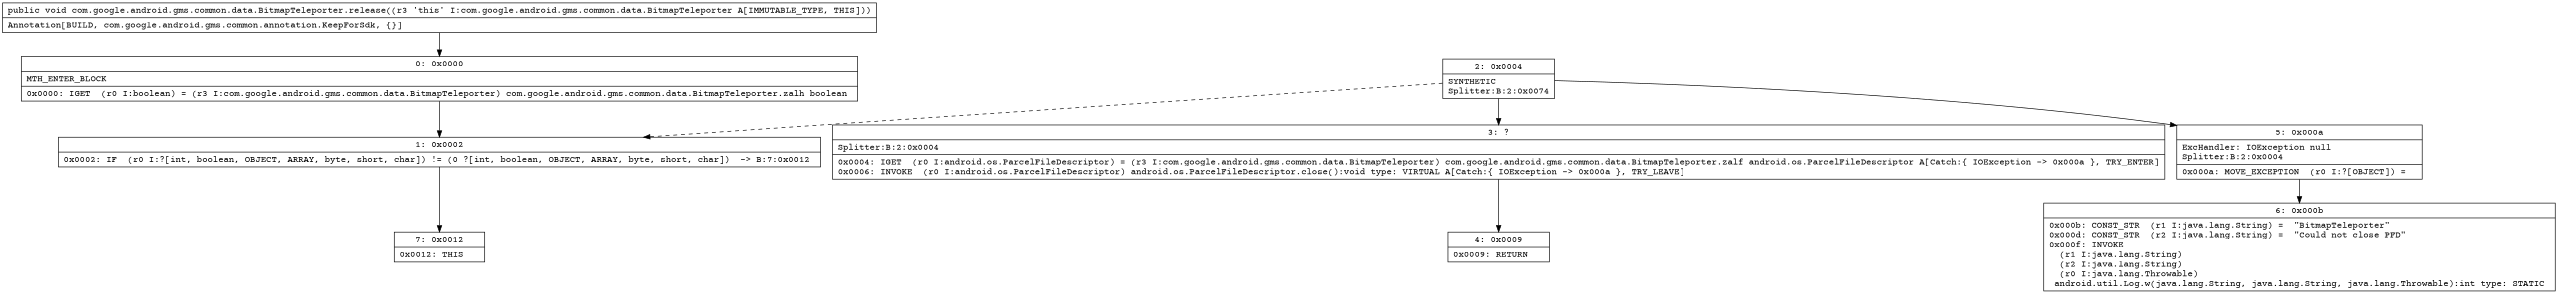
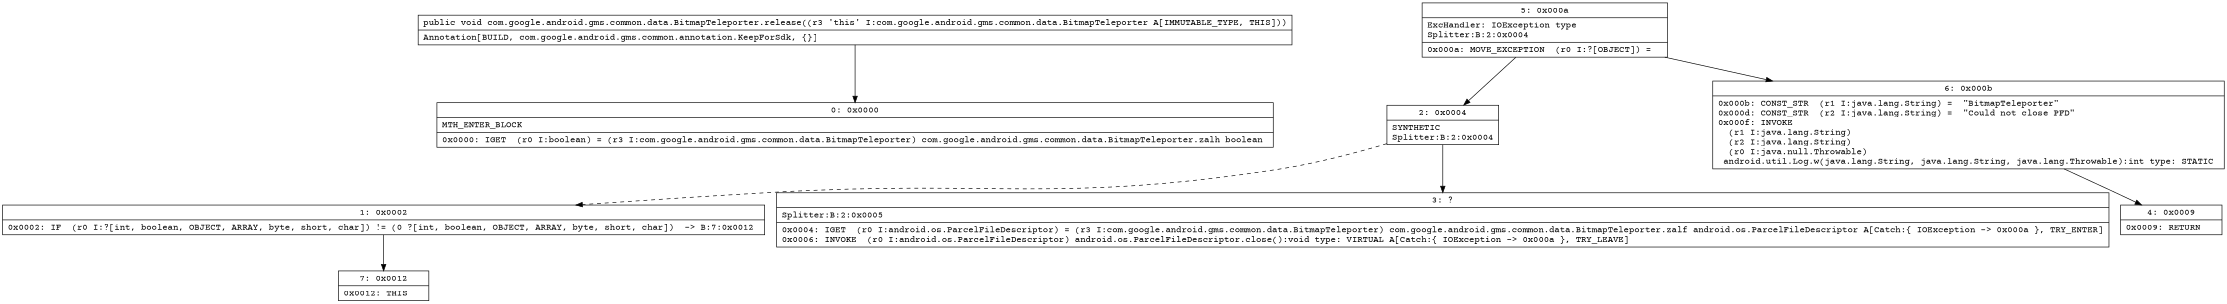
node "2: 0x0004": text "Splitter:B:2:0x0074" -> "Splitter:B:2:0x0004"
edge "2: 0x0004" -> "5: 0x000a": reversed
edge "0: 0x0000" -> "1: 0x0002": removed
node "3: ?": text "Splitter:B:2:0x0004" -> "Splitter:B:2:0x0005"
node "5: 0x000a": text "ExcHandler: IOException null" -> "ExcHandler: IOException type"
edge "3: ?" -> "4: 0x0009": now "6: 0x000b" -> "4: 0x0009"
node "6: 0x000b": text "(r0 I:java.lang.Throwable)" -> "(r0 I:java.null.Throwable)"
